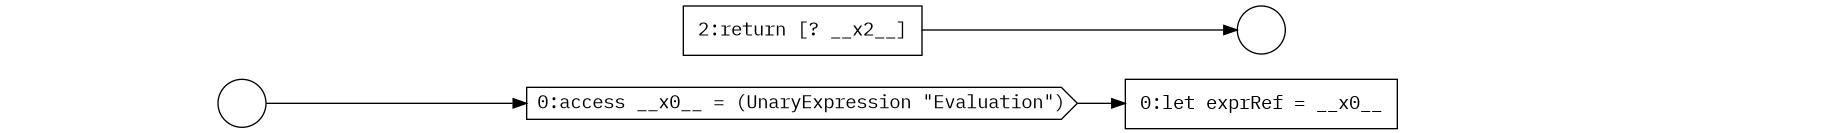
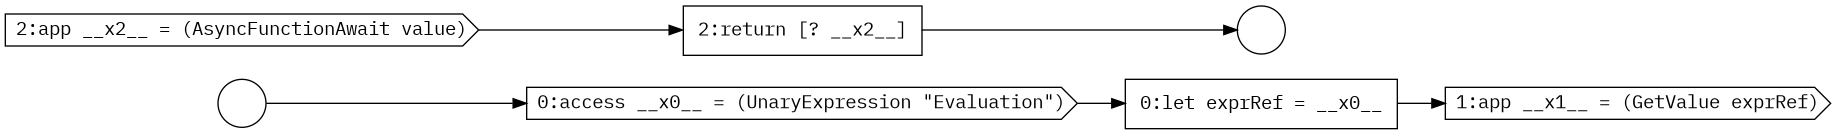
node "2:app __x2__ = (AsyncFunctionAwait value)": added
node "1:app __x1__ = (GetValue exprRef)": added
